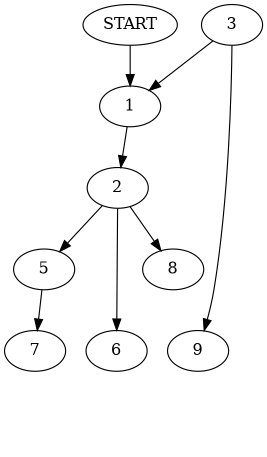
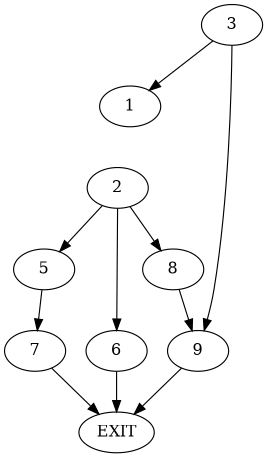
node "START": removed
edge "1" -> "2": removed
edge "8" -> "9": added
node "EXIT": added
